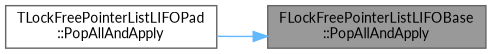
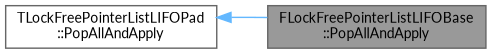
edge "TLockFreePointerListLIFOPad ::PopAllAndApply" -> "FLockFreePointerListLIFOBase ::PopAllAndApply": reversed
